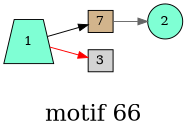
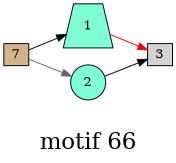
edge "1" -> "7": reversed
edge "2" -> "3": added
